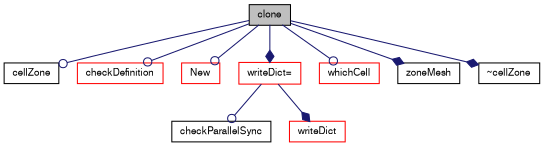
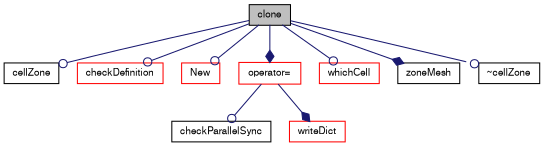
edge "clone" -> "~cellZone": arrowhead diamond -> odot
node "writeDict=": label "writeDict=" -> "operator="
